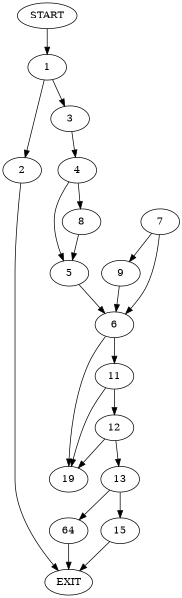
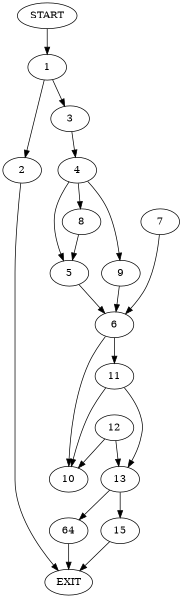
edge "7" -> "9": now "4" -> "9"
edge "11" -> "12": now "11" -> "13"
node "19": label "19" -> "10"
